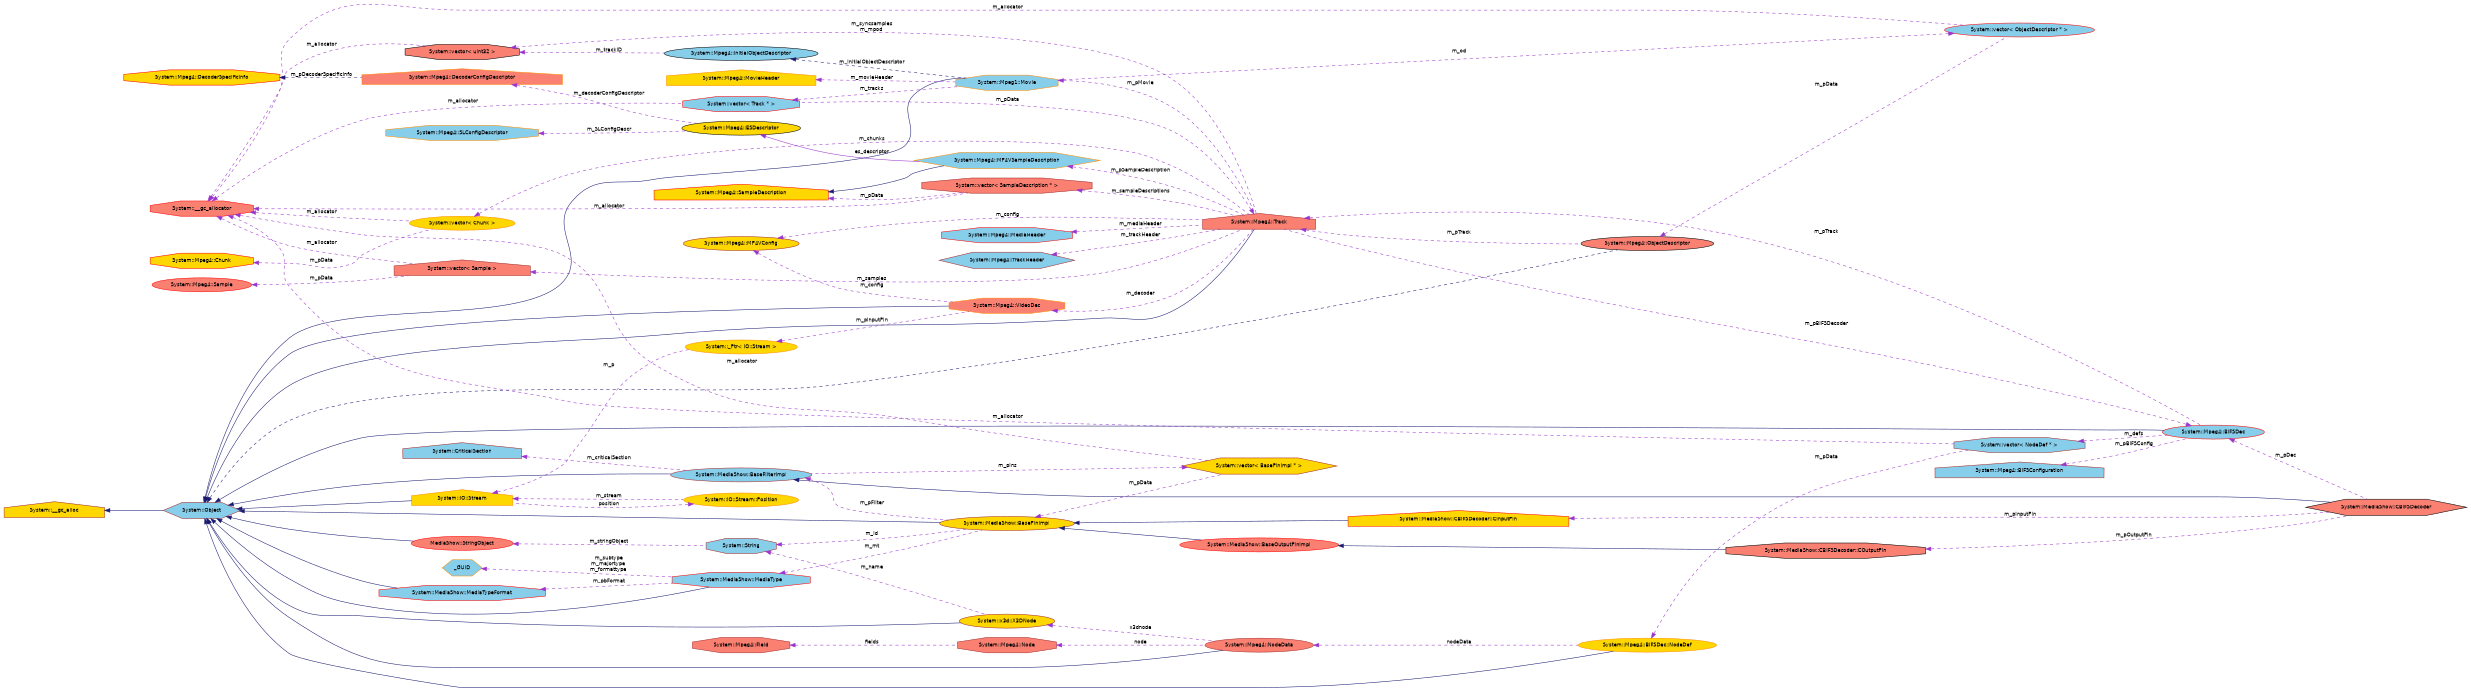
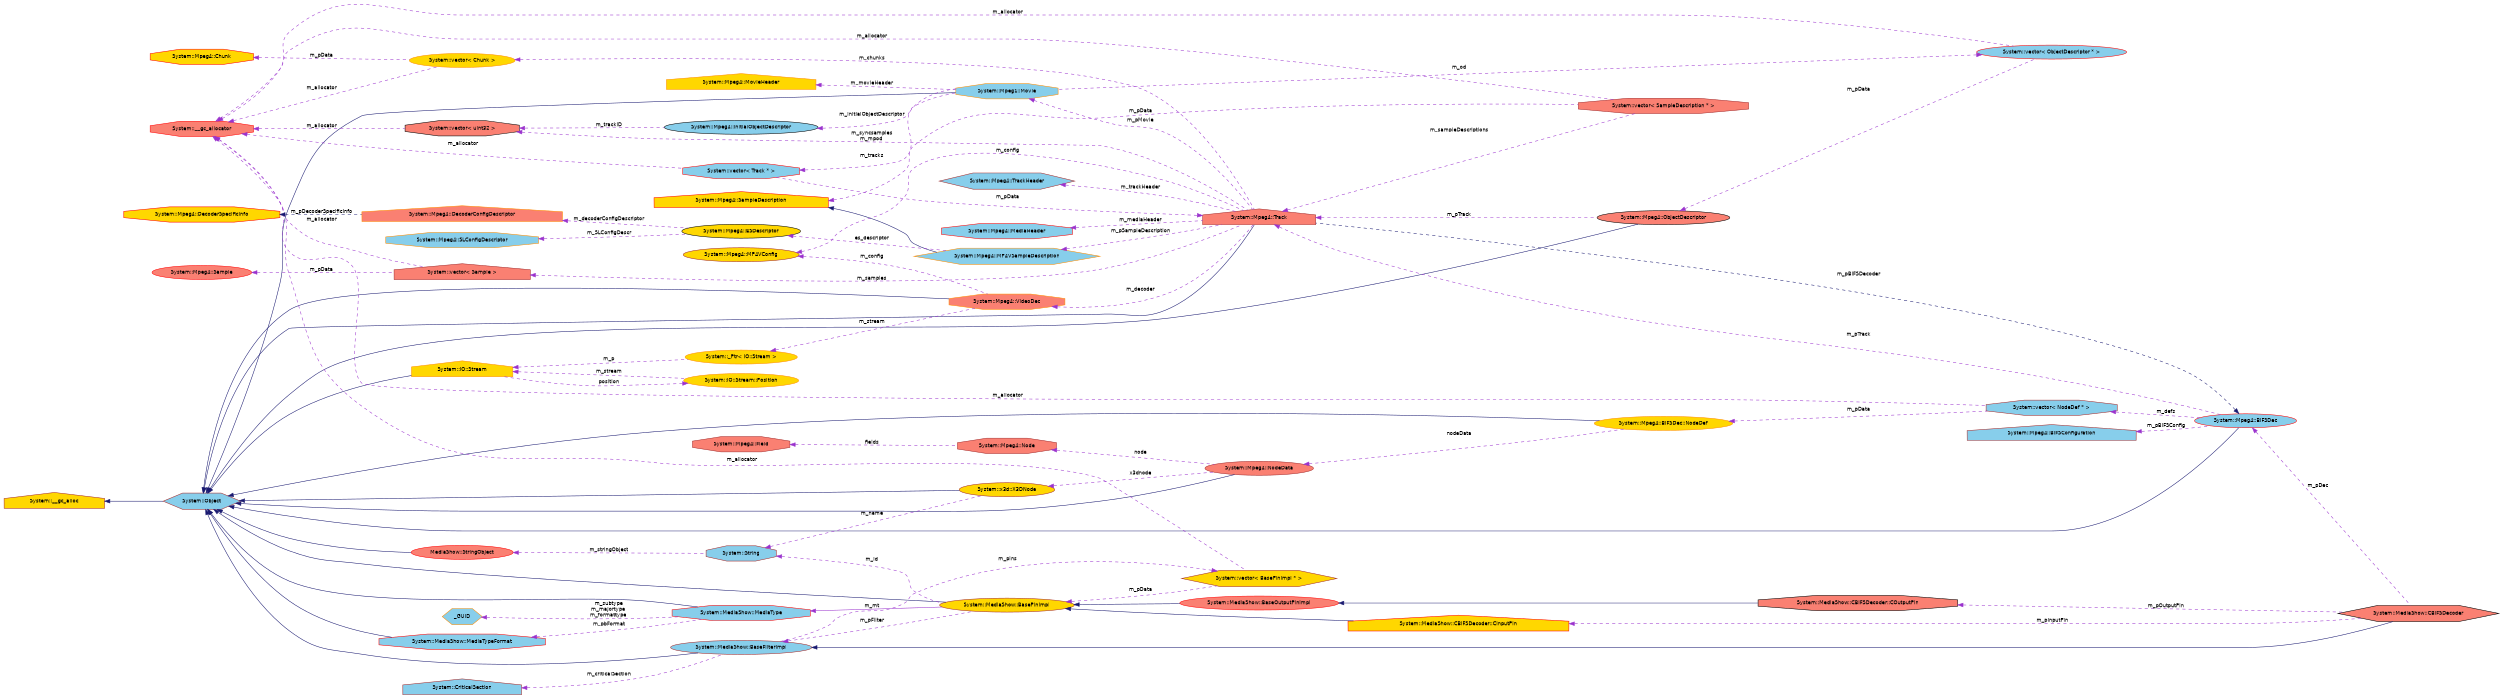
edge "System::Mpeg1::Movie" -> "System::Mpeg4::InitialObjectDescriptor": color midnightblue -> darkorchid3
edge "System::Mpeg4::MP4VSampleDescription" -> "System::Mpeg4::ESDescriptor": style solid -> dashed
edge "System::Mpeg4::Track" -> "System::vector< SampleDescription * >": reversed
edge "System::Mpeg4::VideoDec" -> "System::_Ptr< IO::Stream >": label " m_pInputPin" -> " m_stream"
edge "System::Mpeg4::Track" -> "System::Mpeg4::BIFSDec": color darkorchid3 -> midnightblue
edge "System::Mpeg4::ObjectDescriptor" -> "System::Object": style dashed -> solid
edge "System::MediaShow::BasePinImpl" -> "System::MediaShow::MediaType": style dashed -> solid
